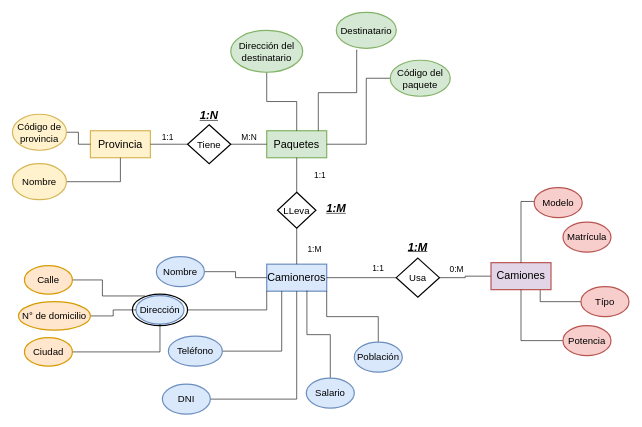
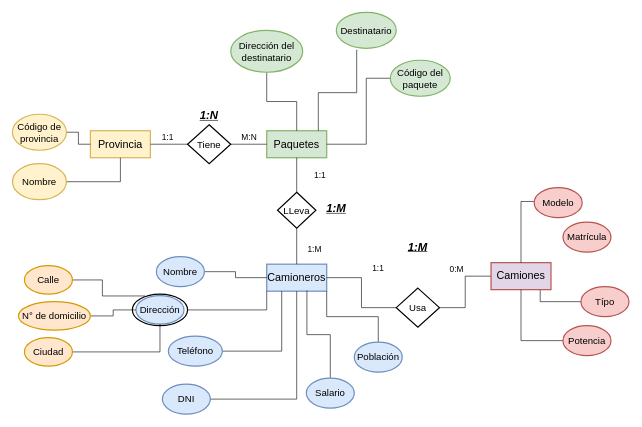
node "Usa": moved (418, 278) -> (418, 308)
